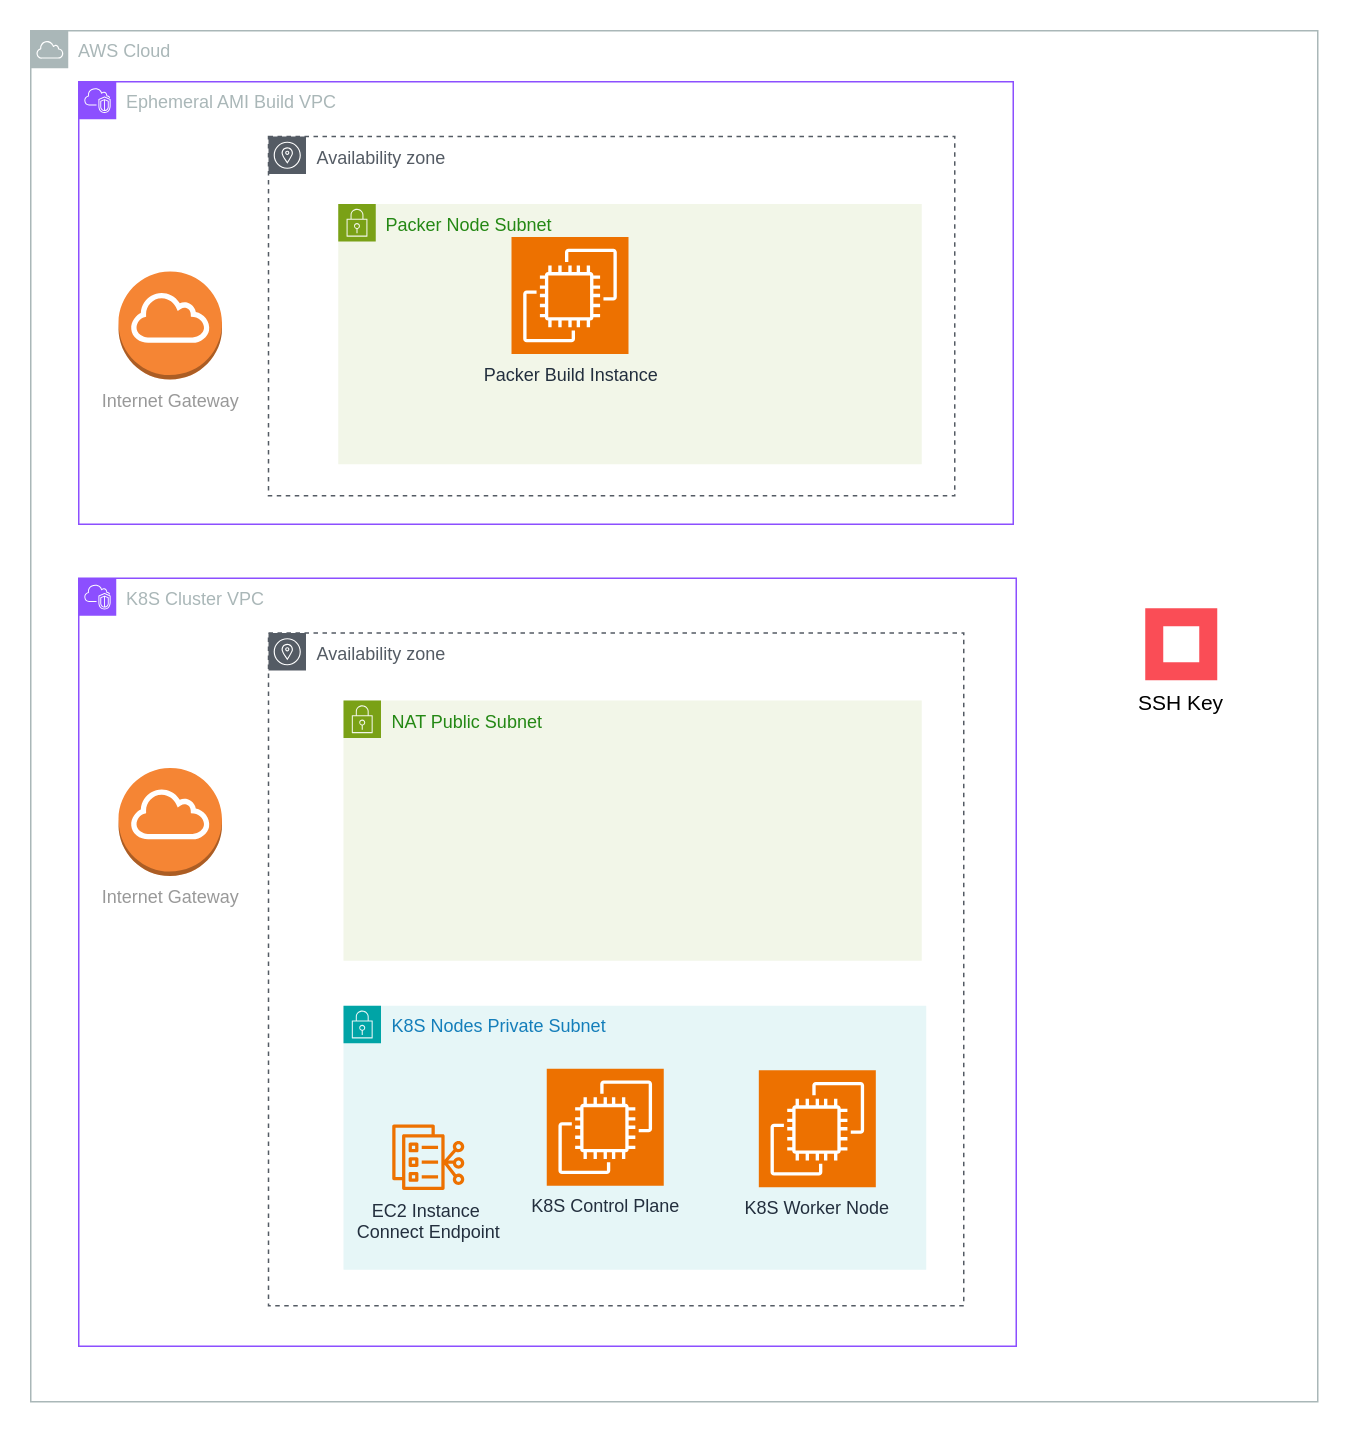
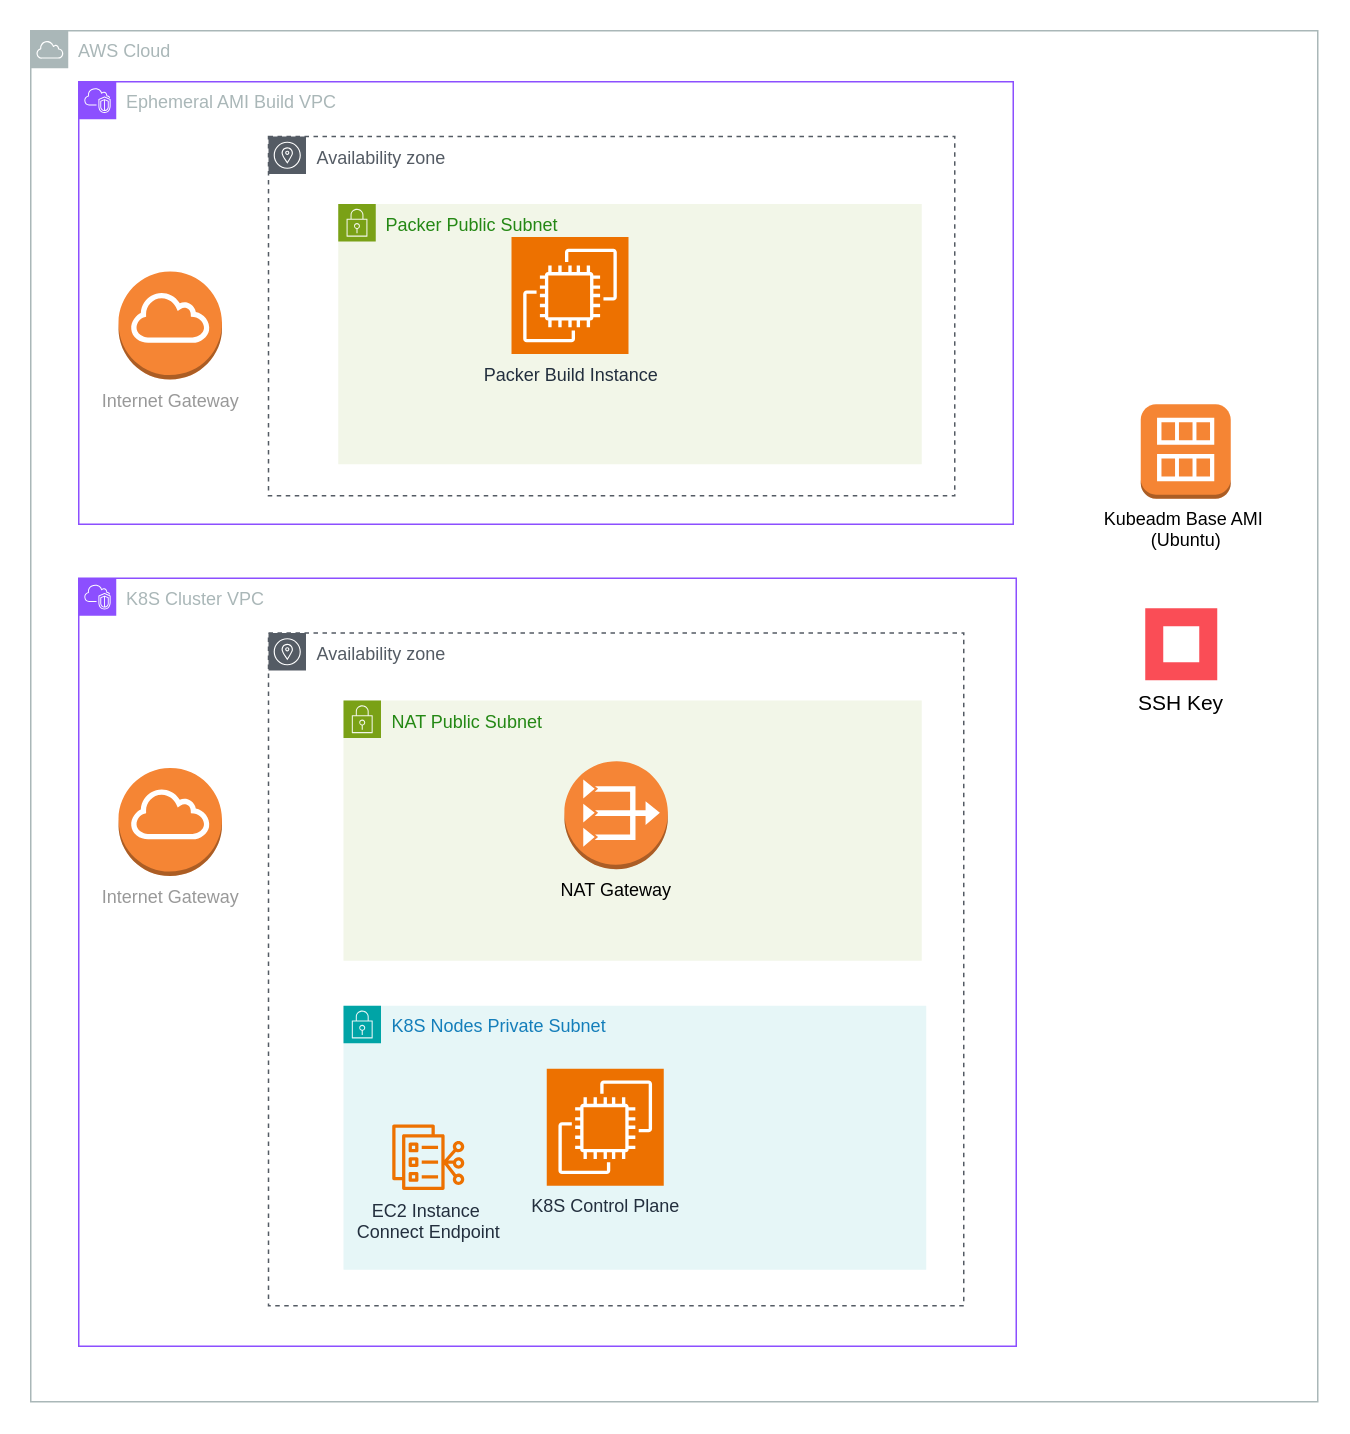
node "Packer Node Subnet": label "Packer Node Subnet" -> "Packer Public Subnet"
node "Kubeadm Base AMI (Ubuntu)": added
node "NAT Gateway": added
node "K8S Worker Node": removed
